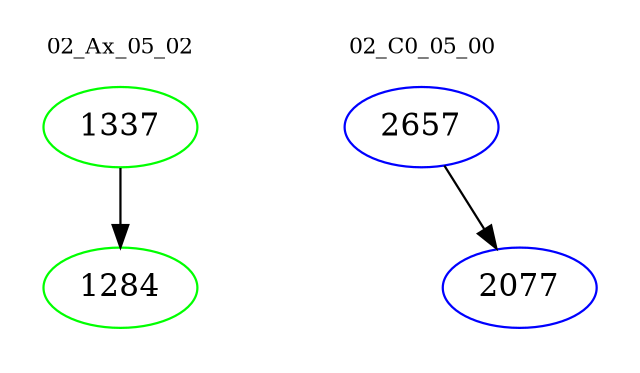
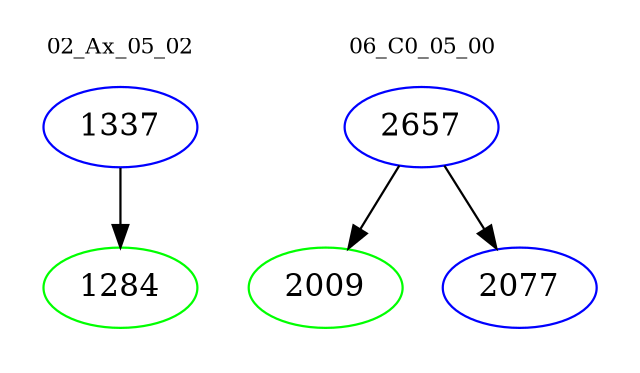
cluster "02_C0_05_00": label "02_C0_05_00" -> "06_C0_05_00"
node "1337": color green -> blue
node "2009": added
